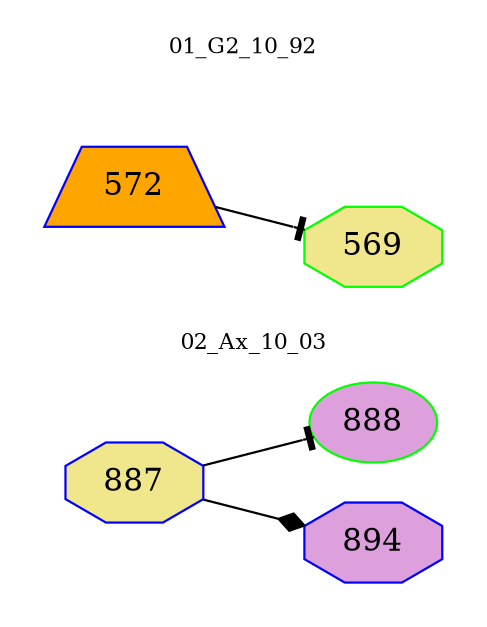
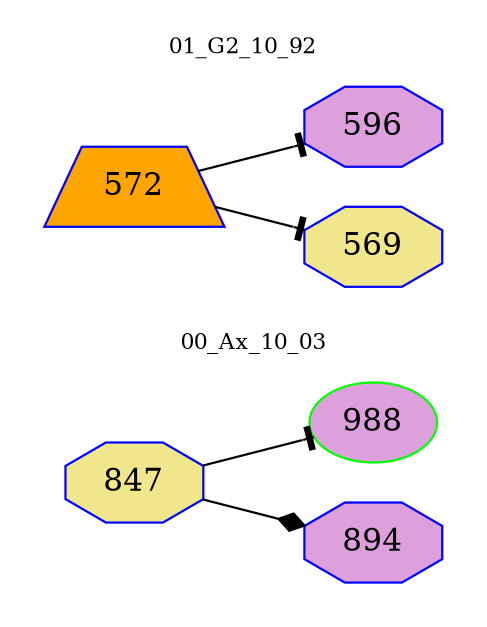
node "596": added
node "569": color green -> blue
cluster "02_Ax_10_03": label "02_Ax_10_03" -> "00_Ax_10_03"
node "888": label "888" -> "988"
node "887": label "887" -> "847"
